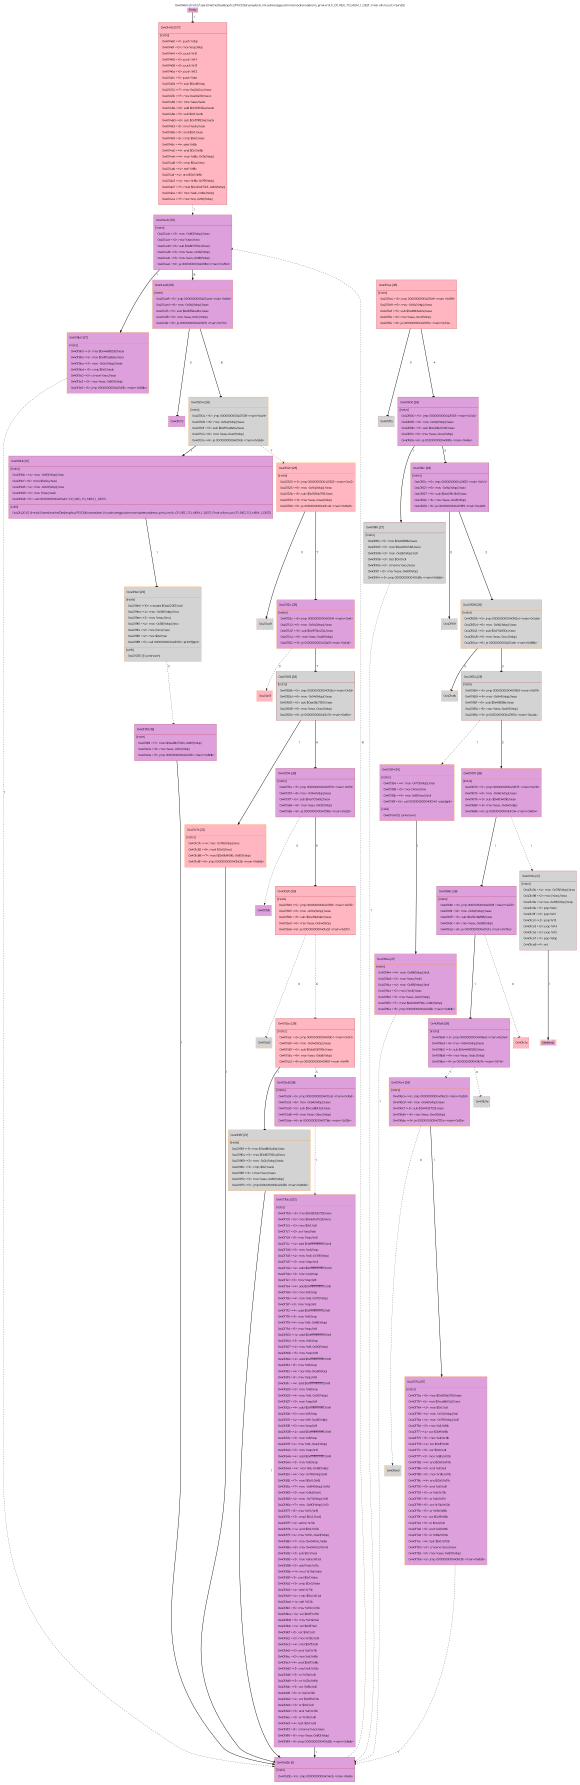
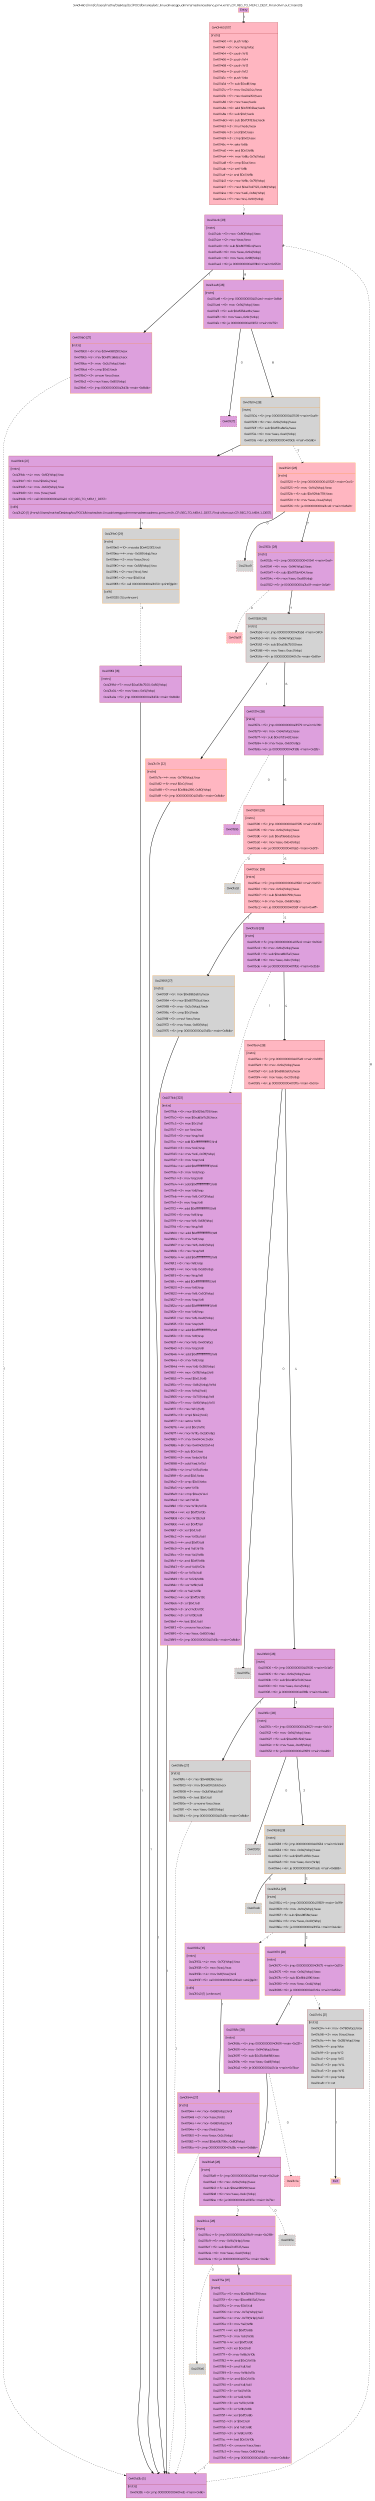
edge "0x4015c8 [28]" -> "0x4015e4 [28]": added, label "4"
node "Desktop": label "Desktop" -> "Exit"
